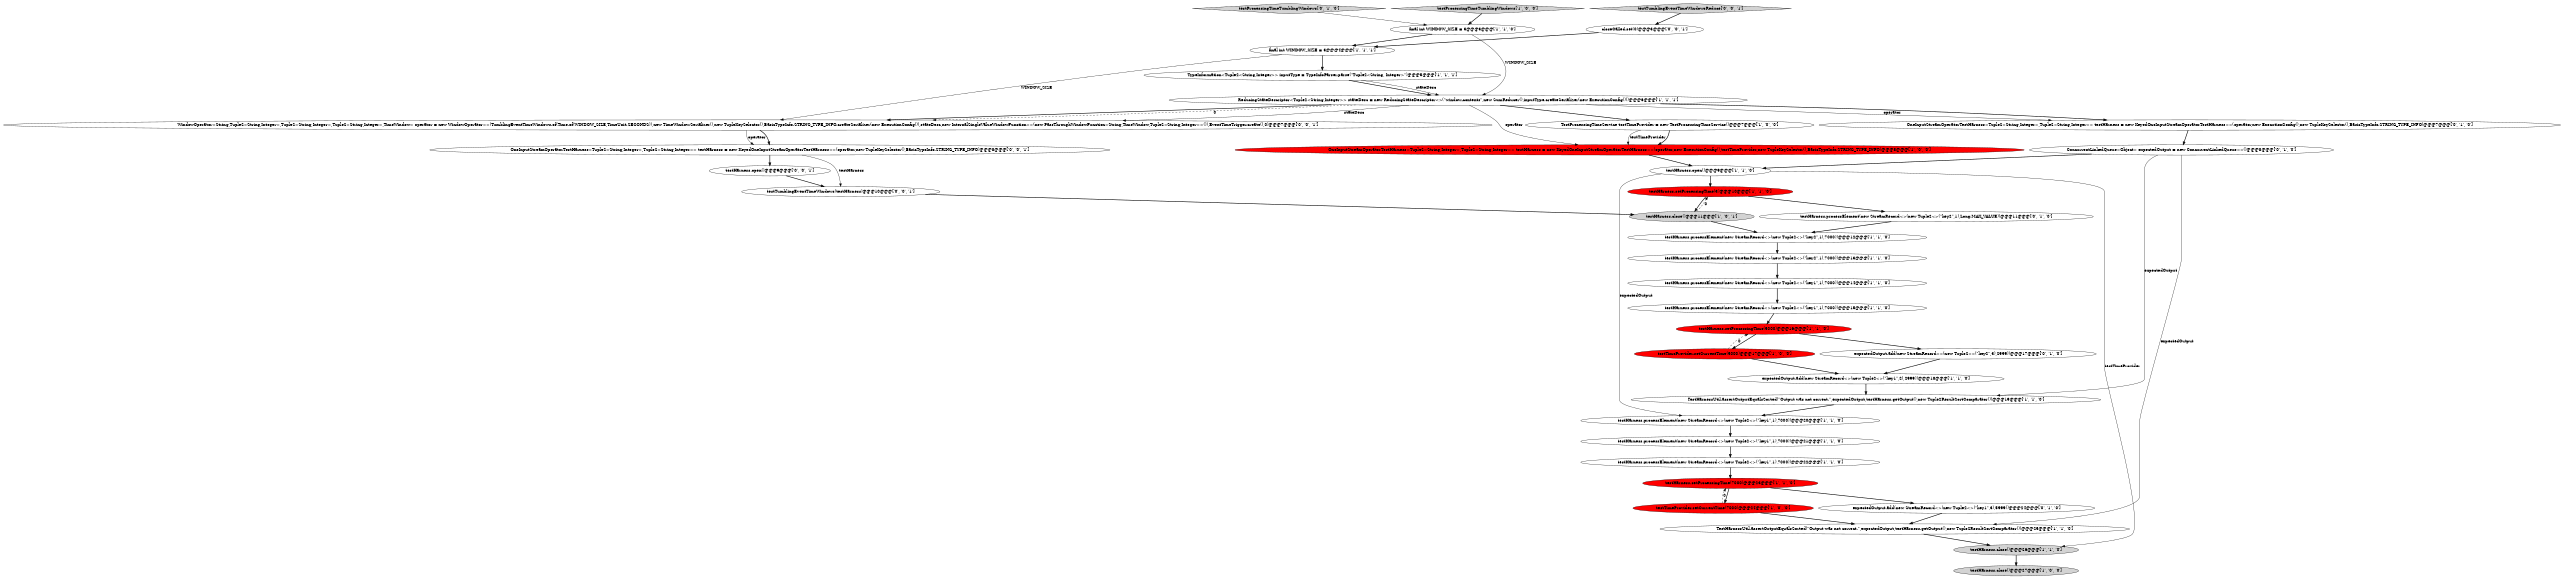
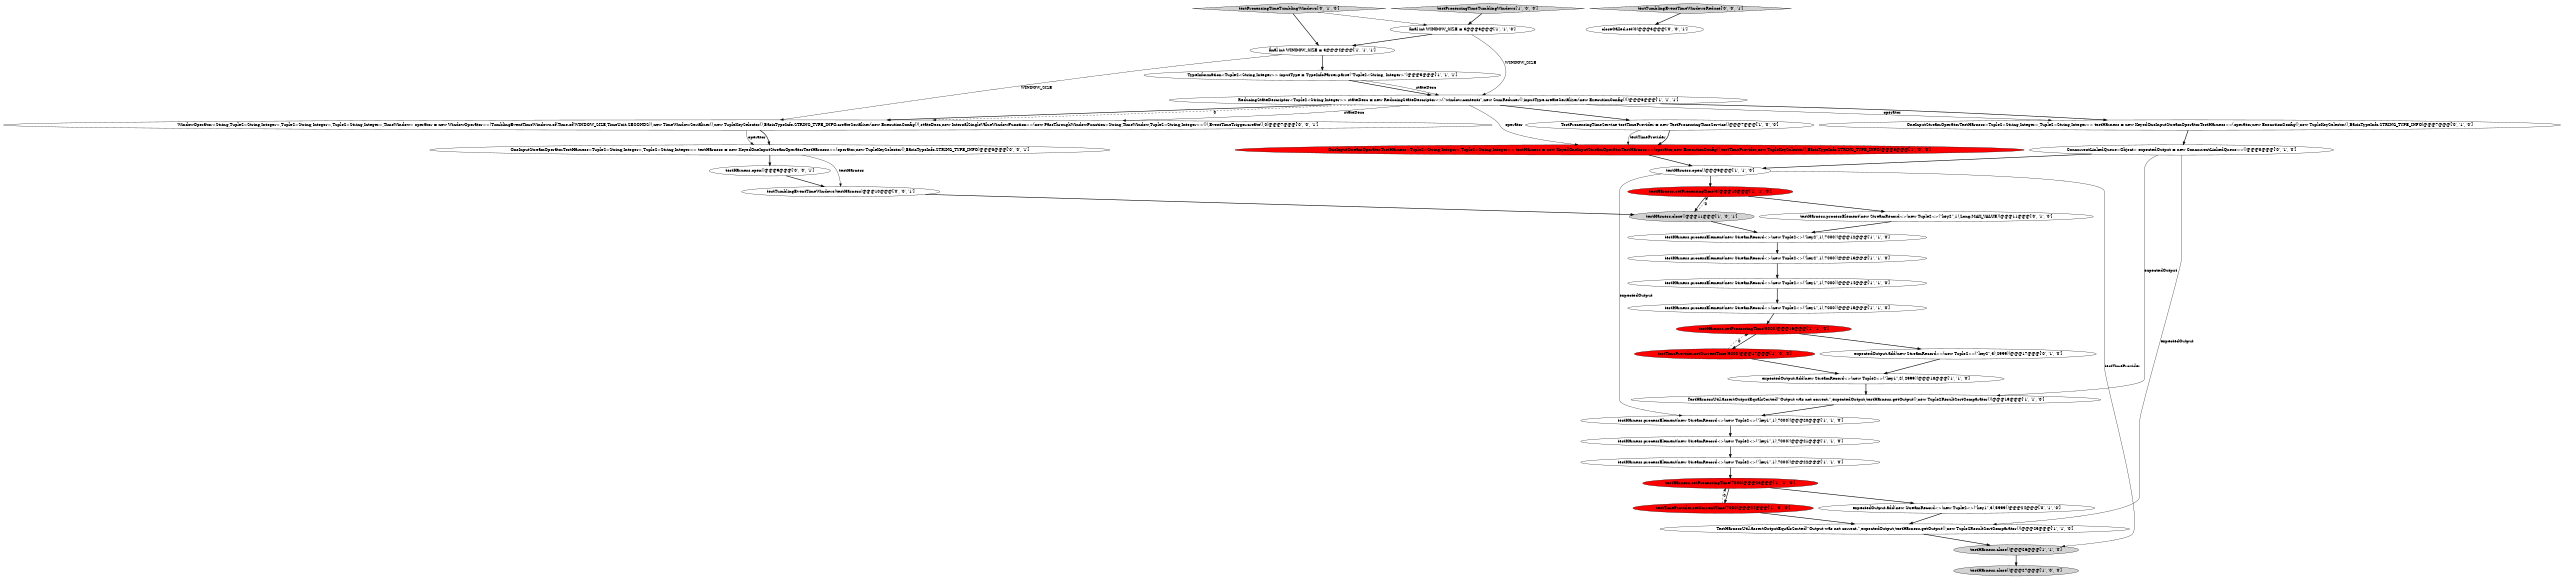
edge "closeCalled.set(0)@@@3@@@['0', '0', '1']" -> "final int WINDOW_SIZE = 3@@@4@@@['1', '1', '1']": now "testProcessingTimeTumblingWindows['0', '1', '0']" -> "final int WINDOW_SIZE = 3@@@4@@@['1', '1', '1']"
